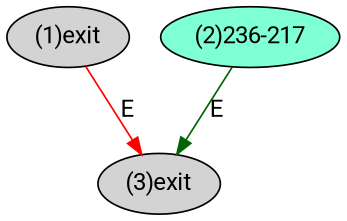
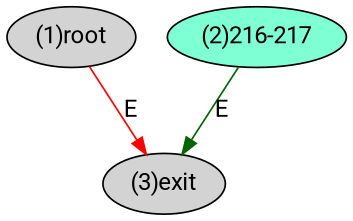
node "(1)exit": label "(1)exit" -> "(1)root"
node "(2)236-217": label "(2)236-217" -> "(2)216-217"
